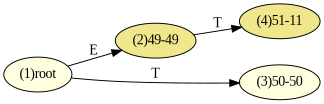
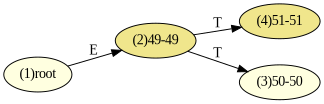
node "(4)51-11": label "(4)51-11" -> "(4)51-51"
edge "(1)root" -> "(3)50-50": now "(2)49-49" -> "(3)50-50"
